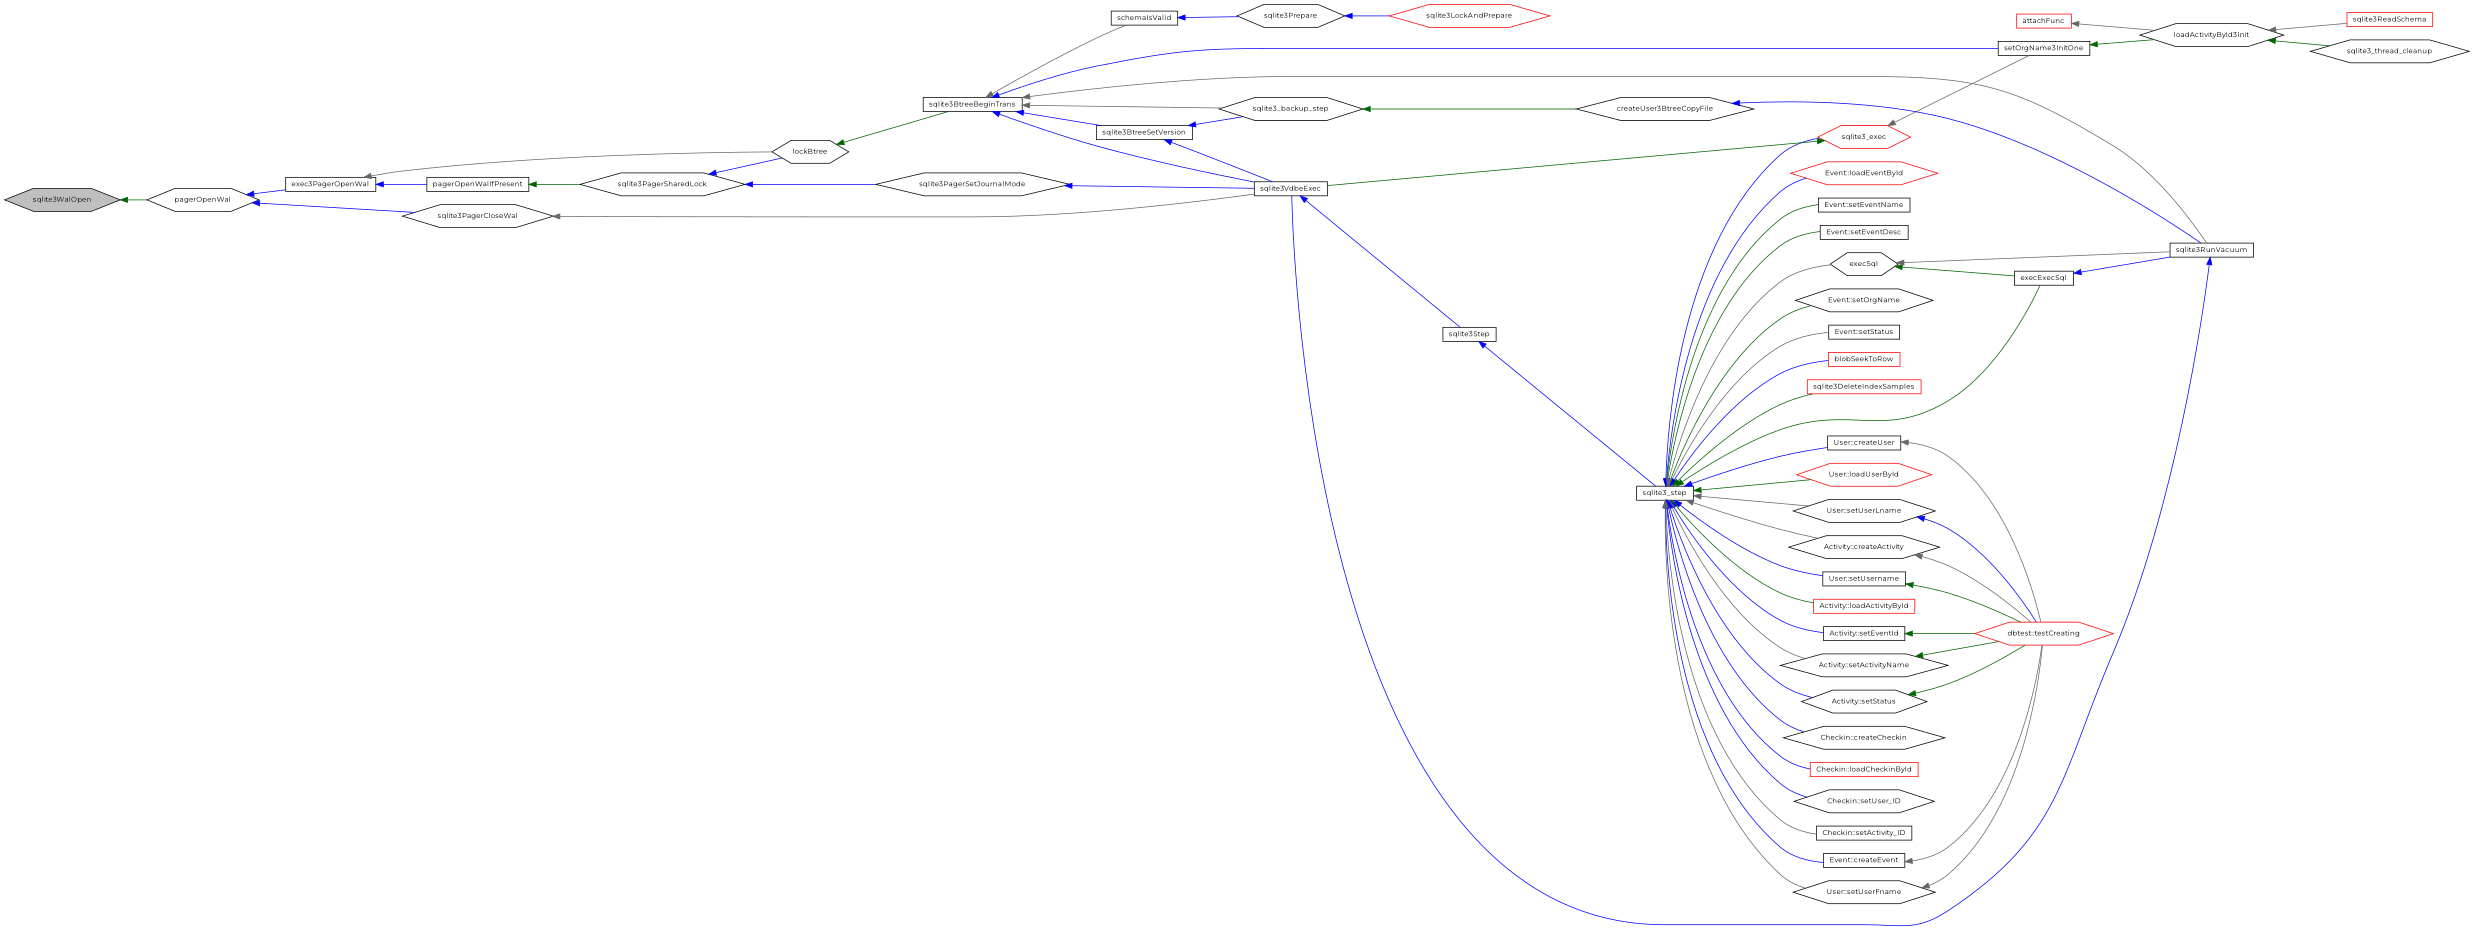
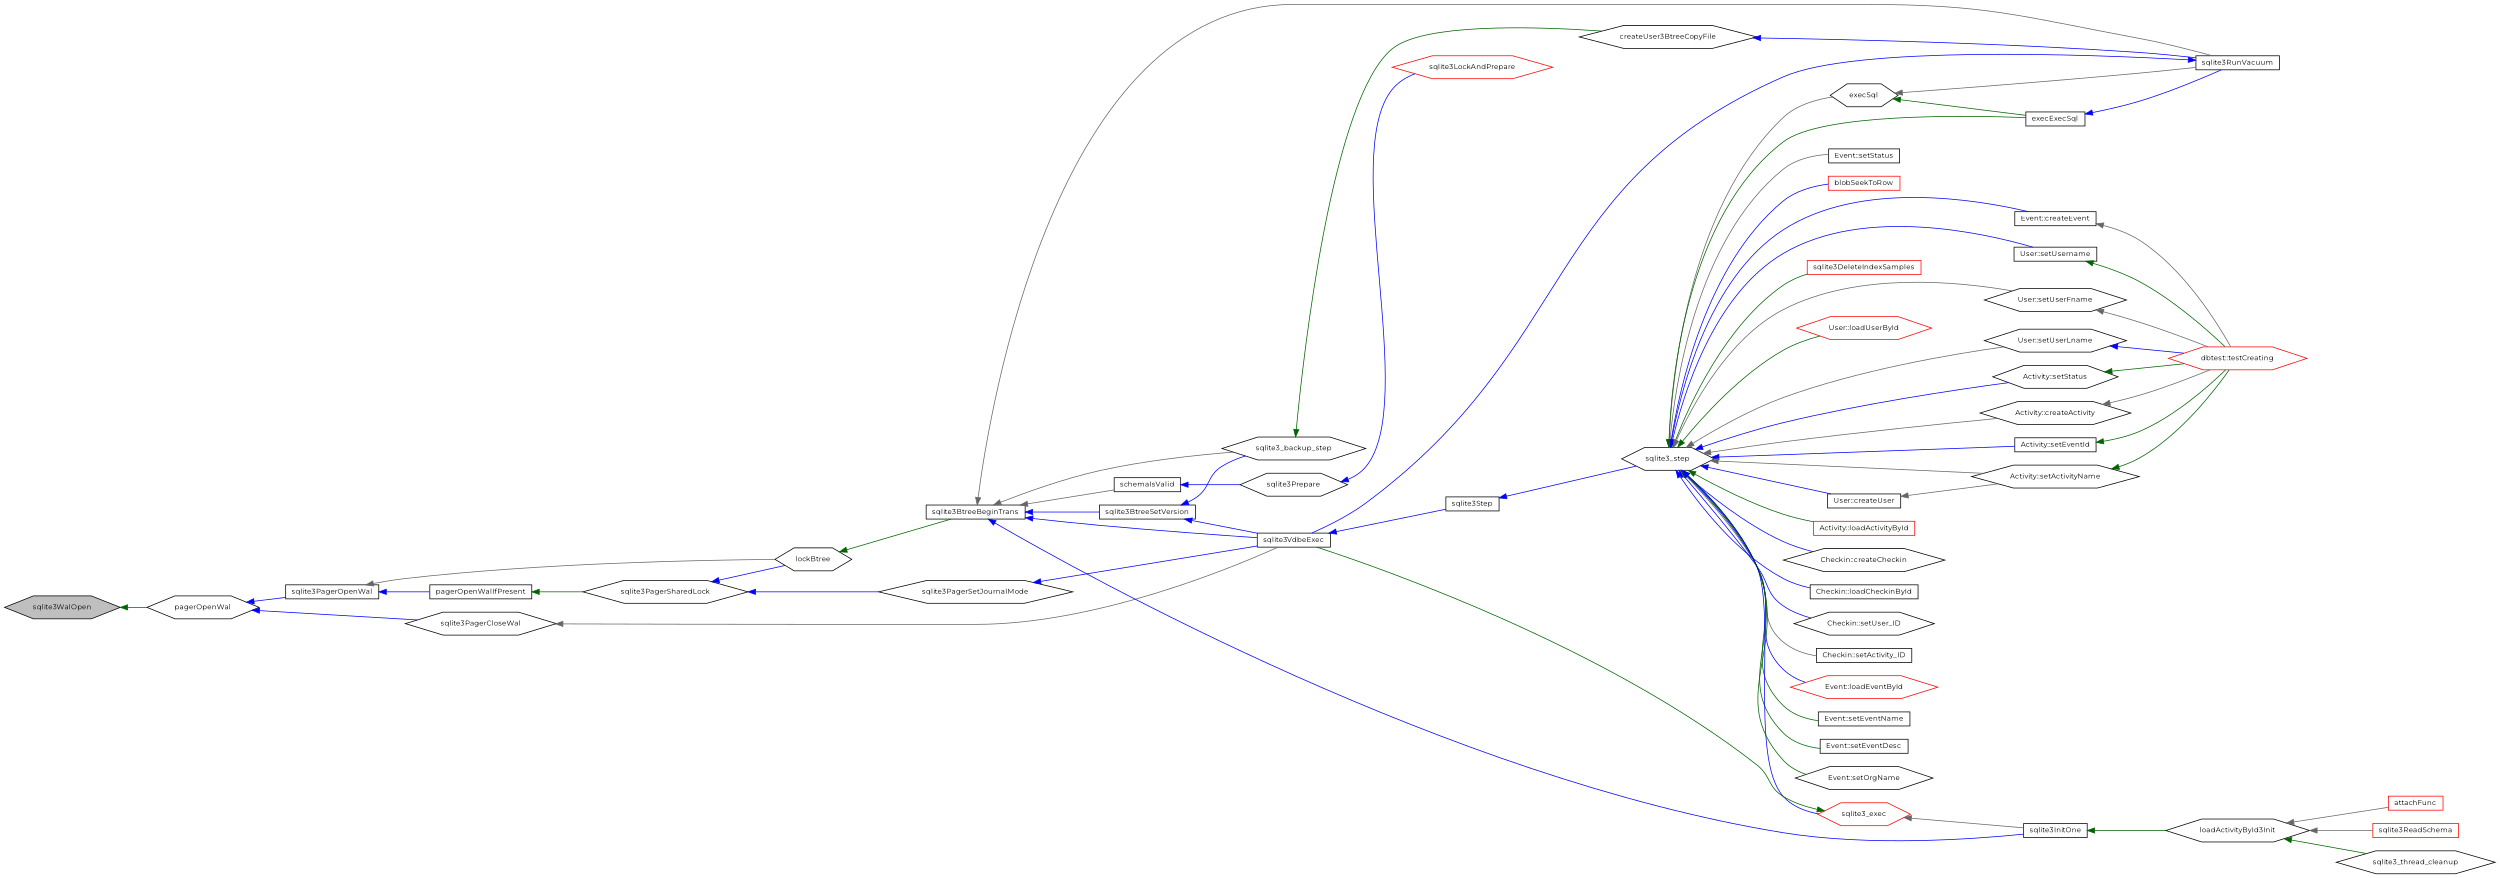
edge "loadActivityById3Init" -> "attachFunc": reversed
node "setOrgName3InitOne": label "setOrgName3InitOne" -> "sqlite3InitOne"
node "exec3PagerOpenWal": label "exec3PagerOpenWal" -> "sqlite3PagerOpenWal"
node "sqlite3_step": shape box -> hexagon
edge "dbtest::testCreating" -> "User::createUser": now "Activity::setActivityName" -> "User::createUser"
node "Checkin::loadCheckinById": color red -> black
